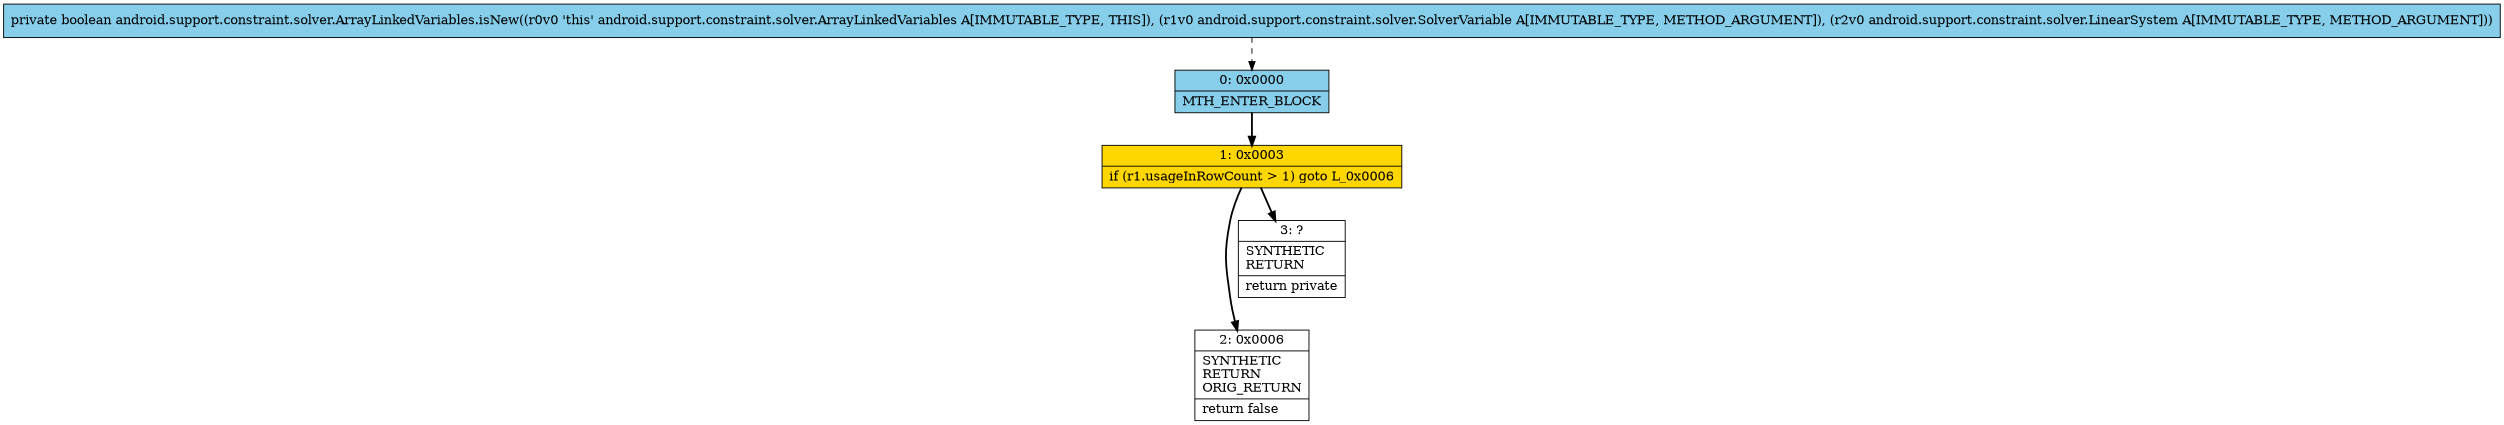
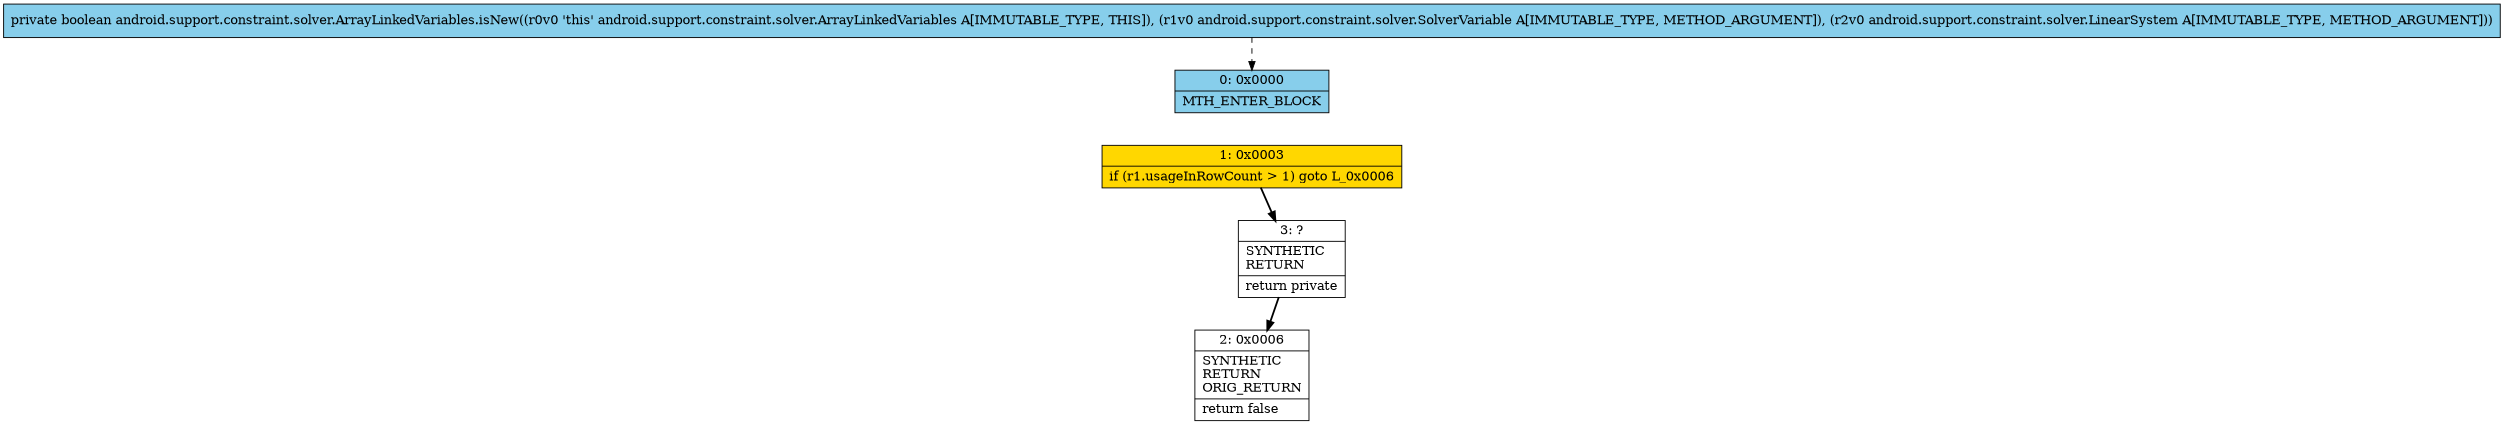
edge "0: 0x0000" -> "1: 0x0003": removed
edge "1: 0x0003" -> "2: 0x0006": now "3: ?" -> "2: 0x0006"
